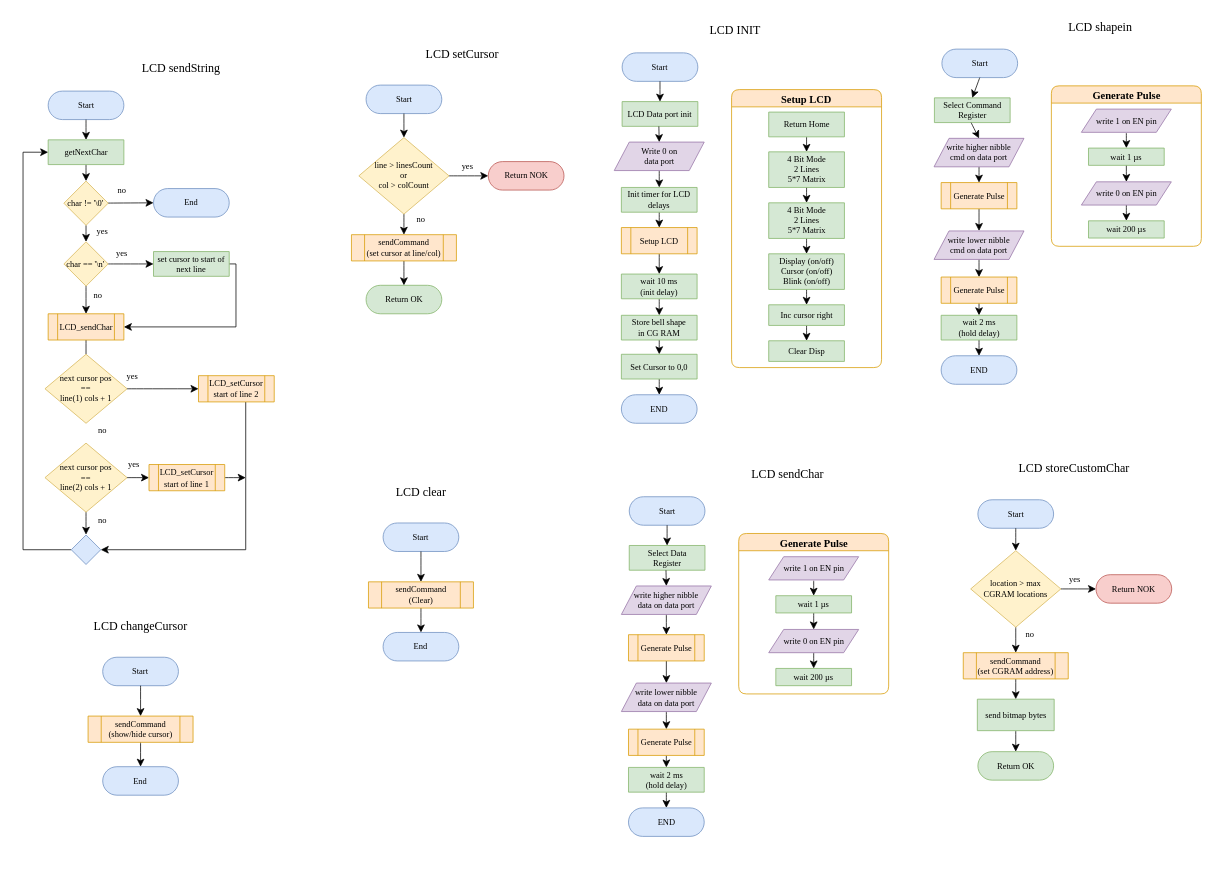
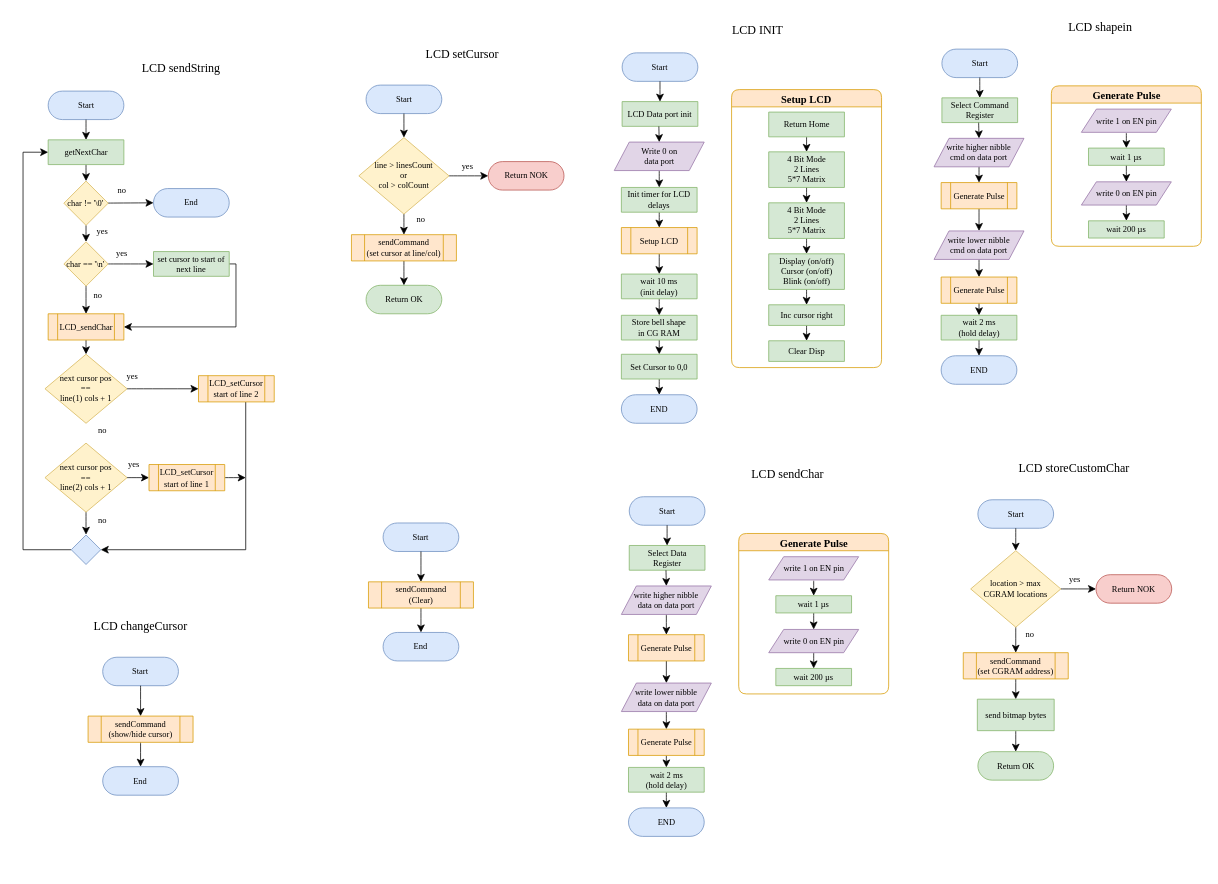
node "LCD INIT": moved (735, 30) -> (758, 30)
node "Select Command Register": moved (972, 110) -> (980, 110)
edge "LCD_sendChar" -- "next cursor pos == line(1) cols + 1": arrowhead none -> classic
node "LCD clear": removed
